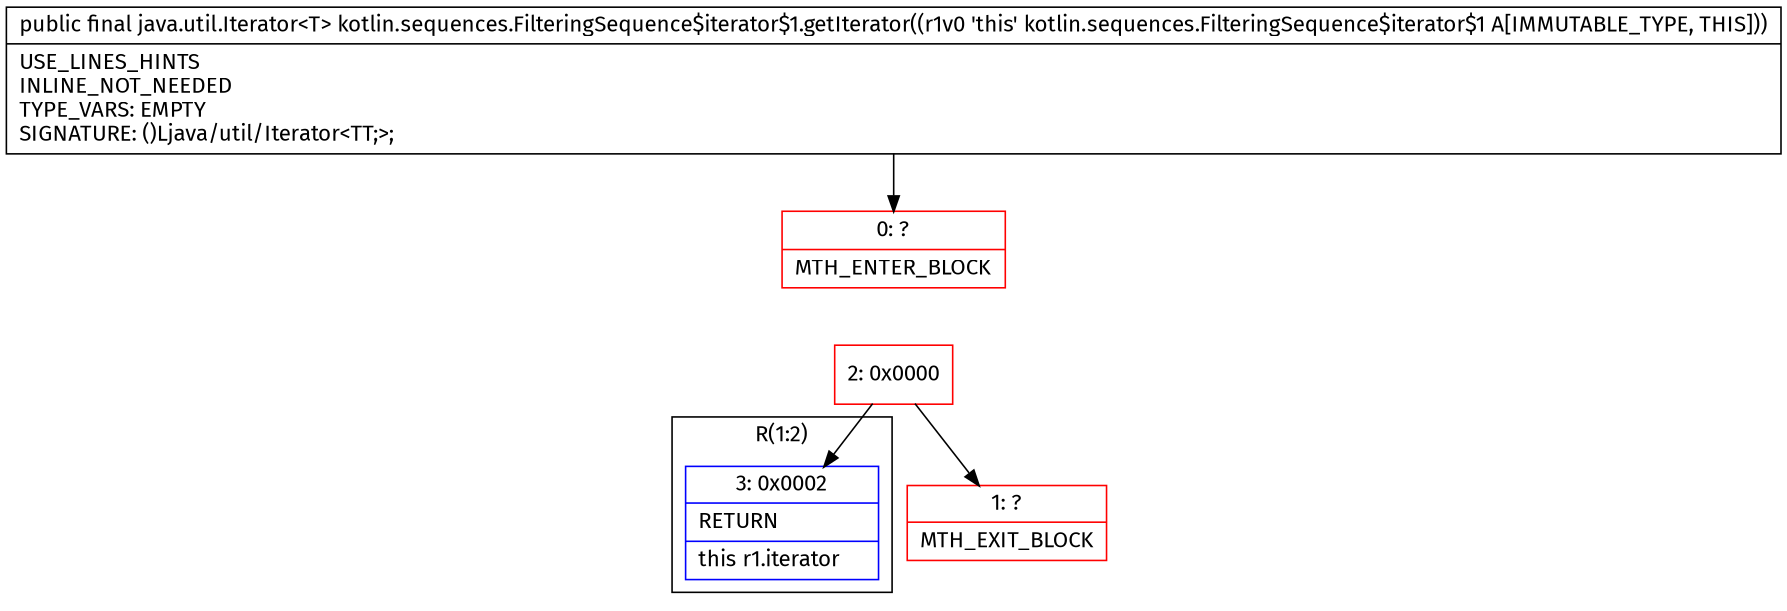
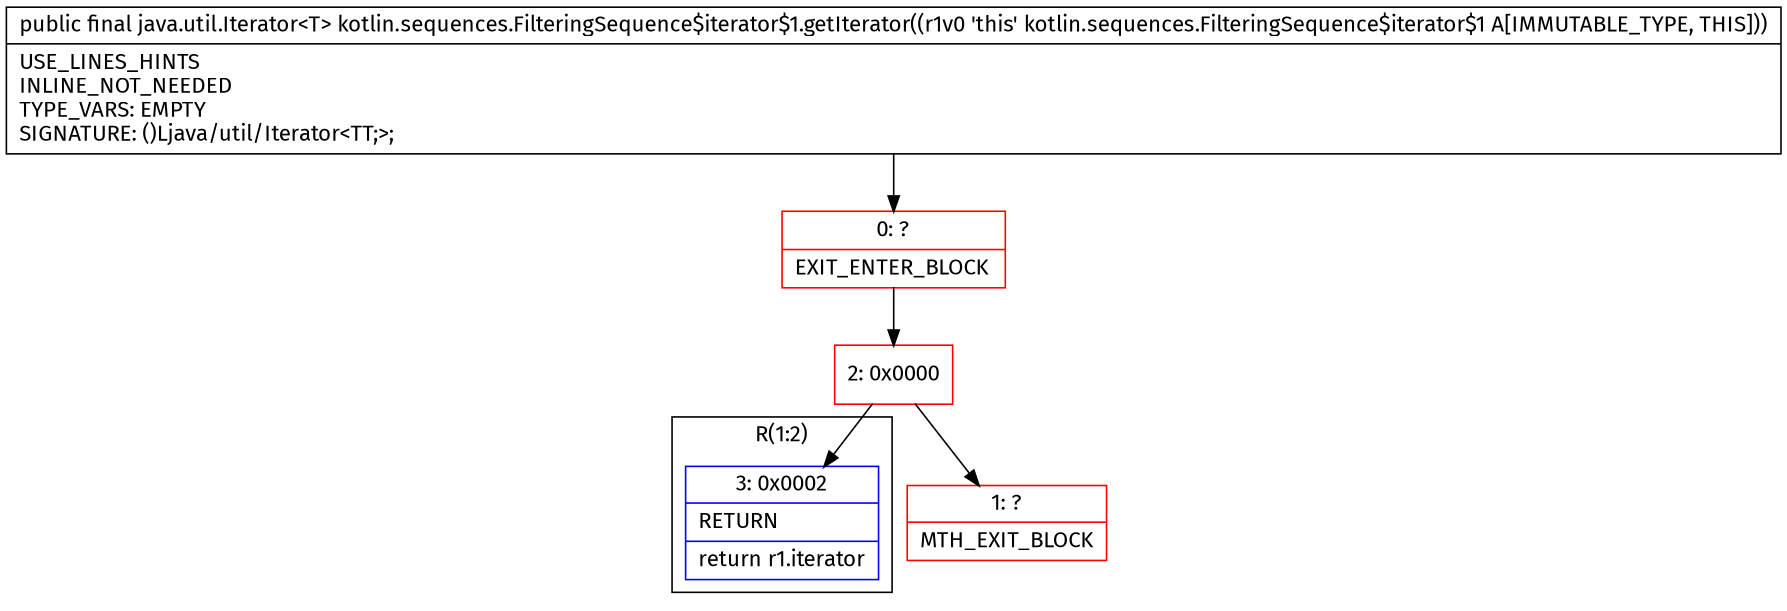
node "0: ?": text "MTH_ENTER_BLOCK" -> "EXIT_ENTER_BLOCK"
edge "0: ?" -> "2: 0x0000": added
node "3: 0x0002": text "this r1.iterator" -> "return r1.iterator"
